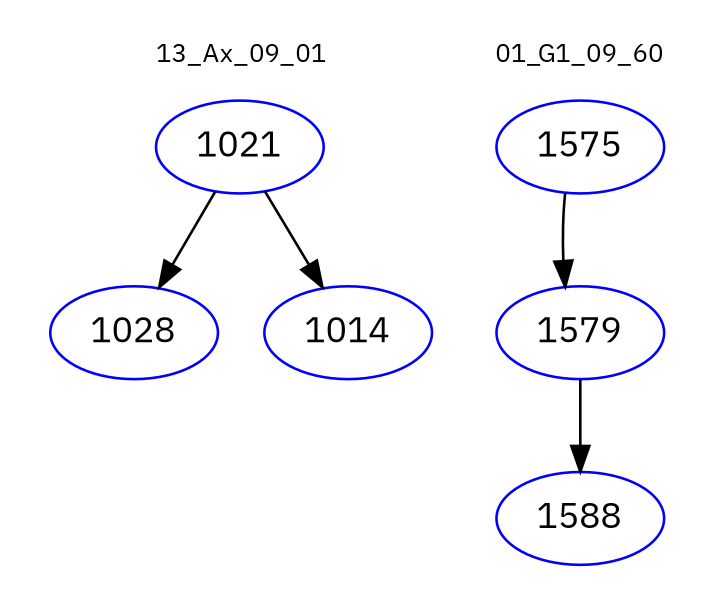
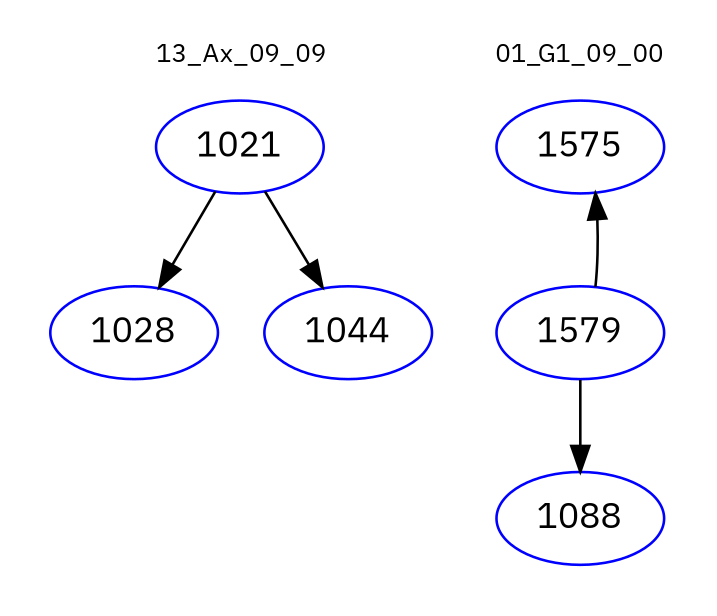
cluster "13_Ax_09_01": label "13_Ax_09_01" -> "13_Ax_09_09"
cluster "01_G1_09_60": label "01_G1_09_60" -> "01_G1_09_00"
edge "1575" -> "1579": reversed
node "1014": label "1014" -> "1044"
node "1588": label "1588" -> "1088"
